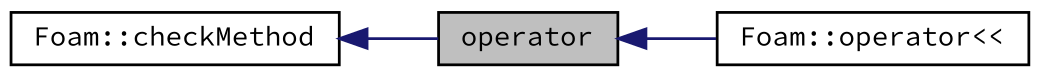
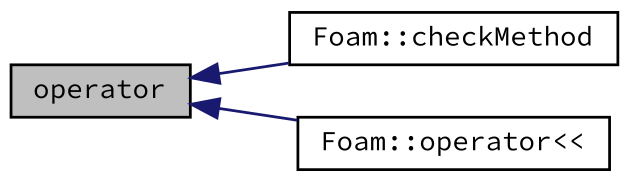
edge "operator" -> "Foam::checkMethod": reversed
